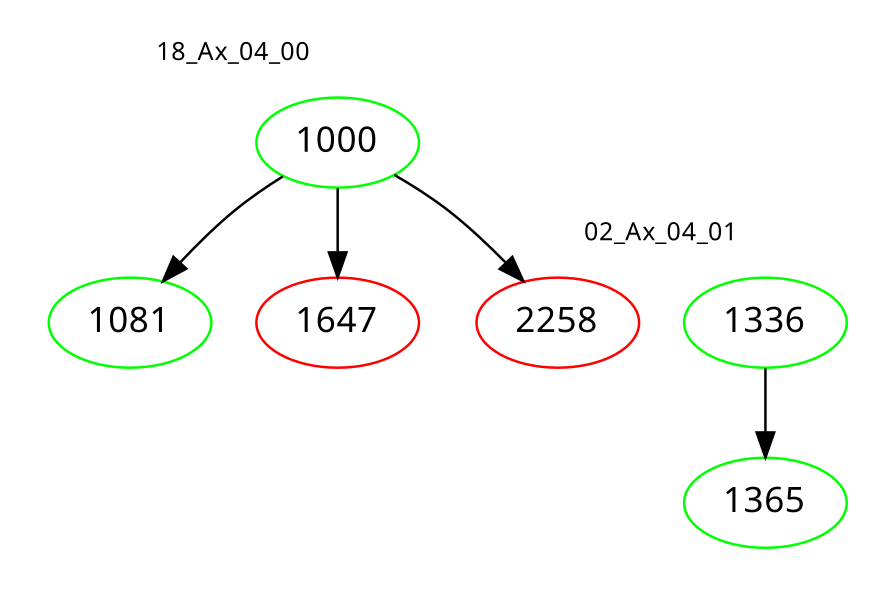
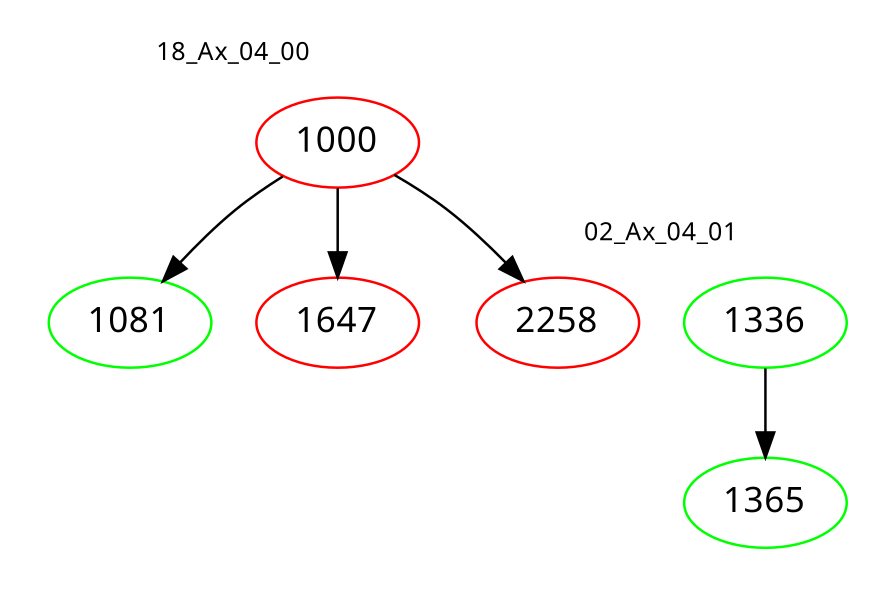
node "1000": color green -> red
